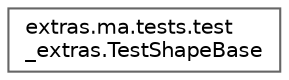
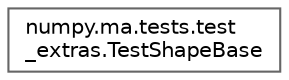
node "extras.ma.tests.test _extras.TestShapeBase": label "extras.ma.tests.test _extras.TestShapeBase" -> "numpy.ma.tests.test _extras.TestShapeBase"
